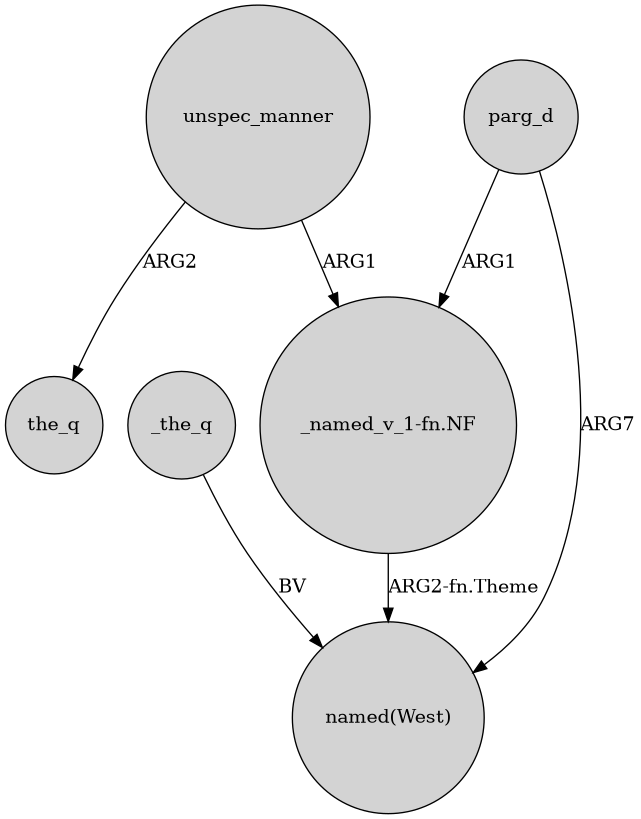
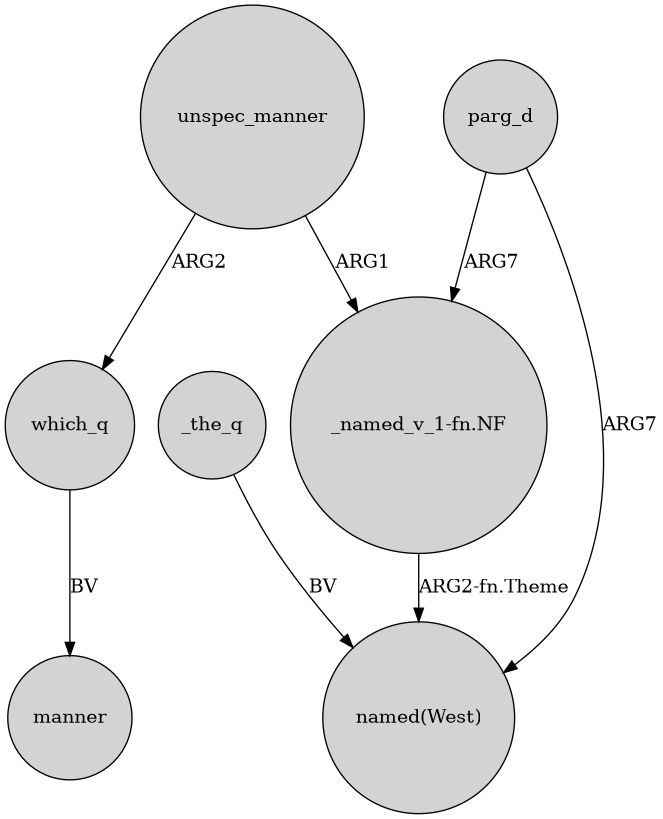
edge "parg_d" -> "_named_v_1-fn.NF": label "ARG1" -> "ARG7"
node "the_q": label "the_q" -> "which_q"
node "manner": added
